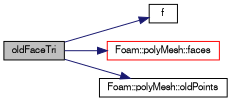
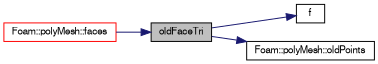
edge "oldFaceTri" -> "Foam::polyMesh::faces": reversed
